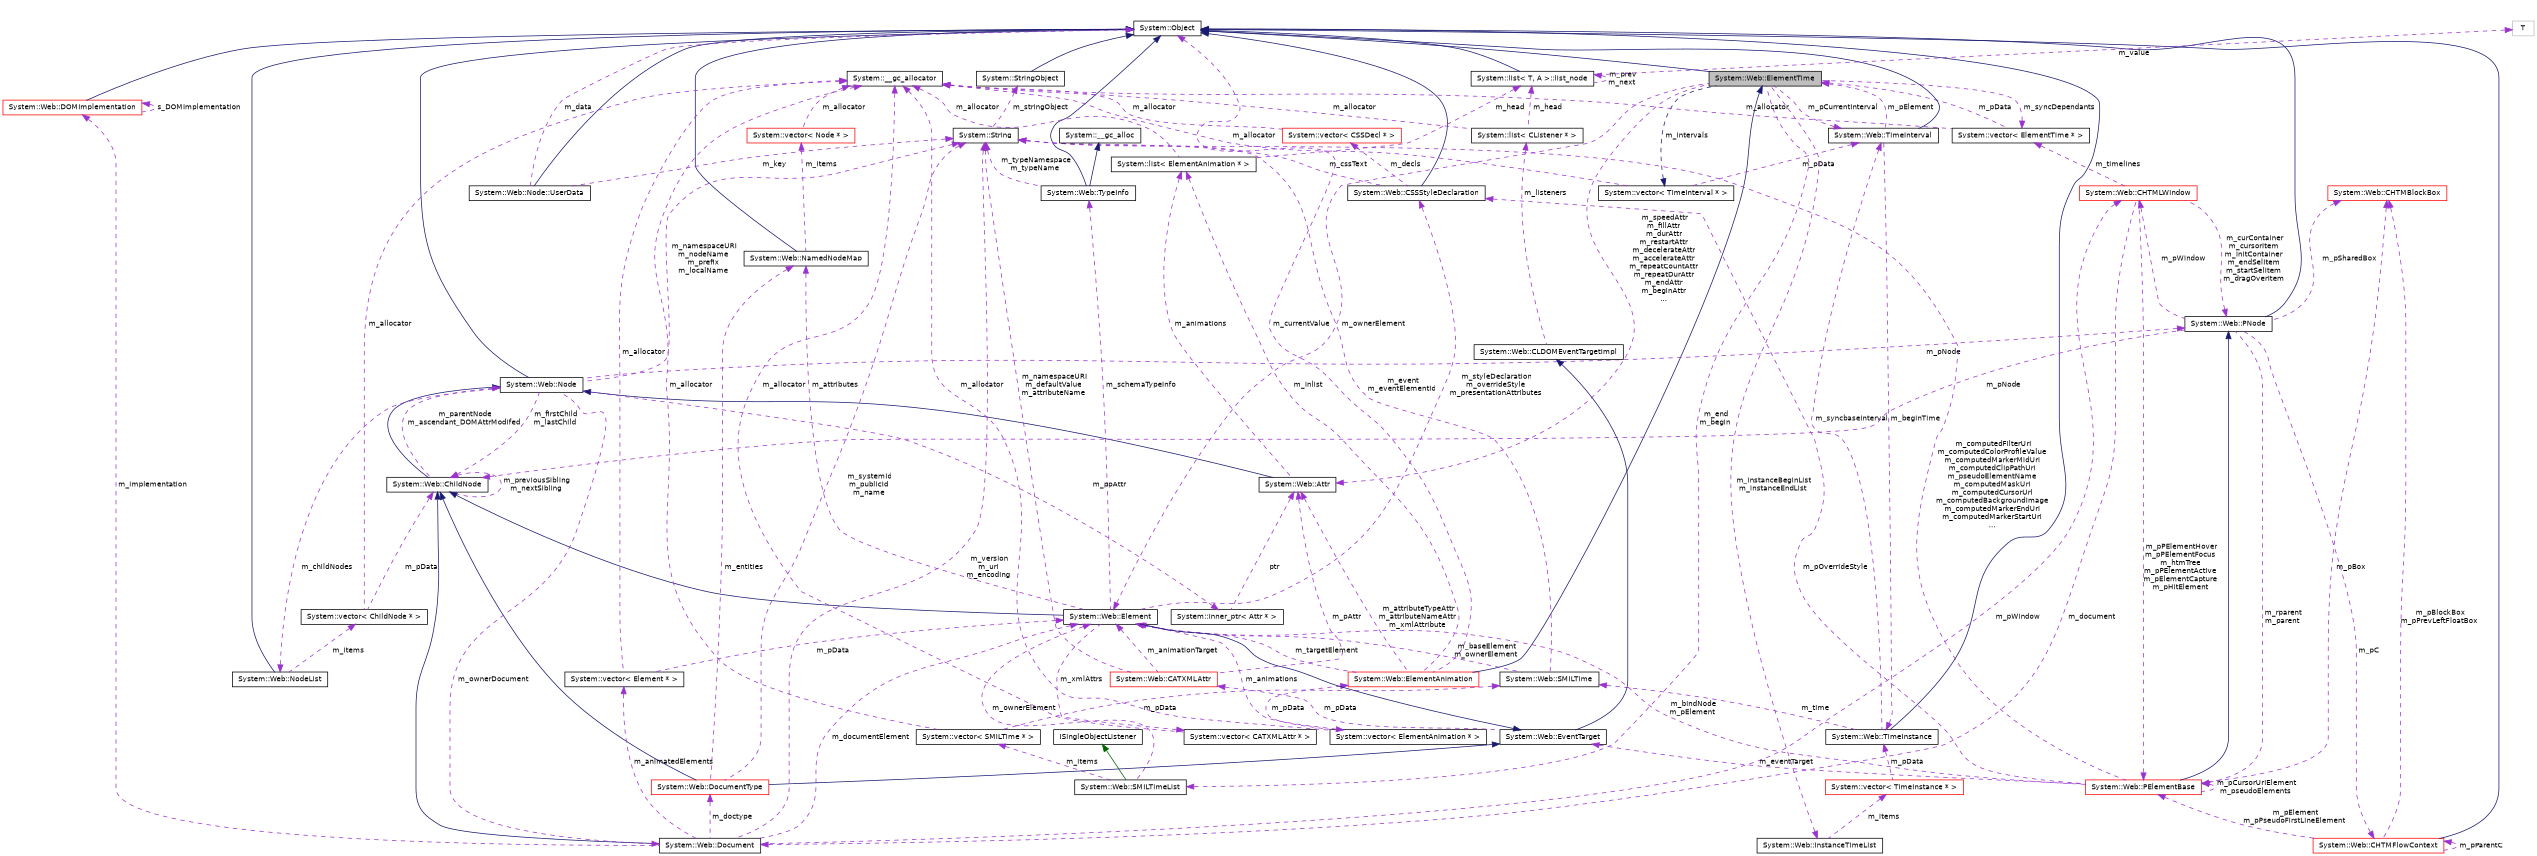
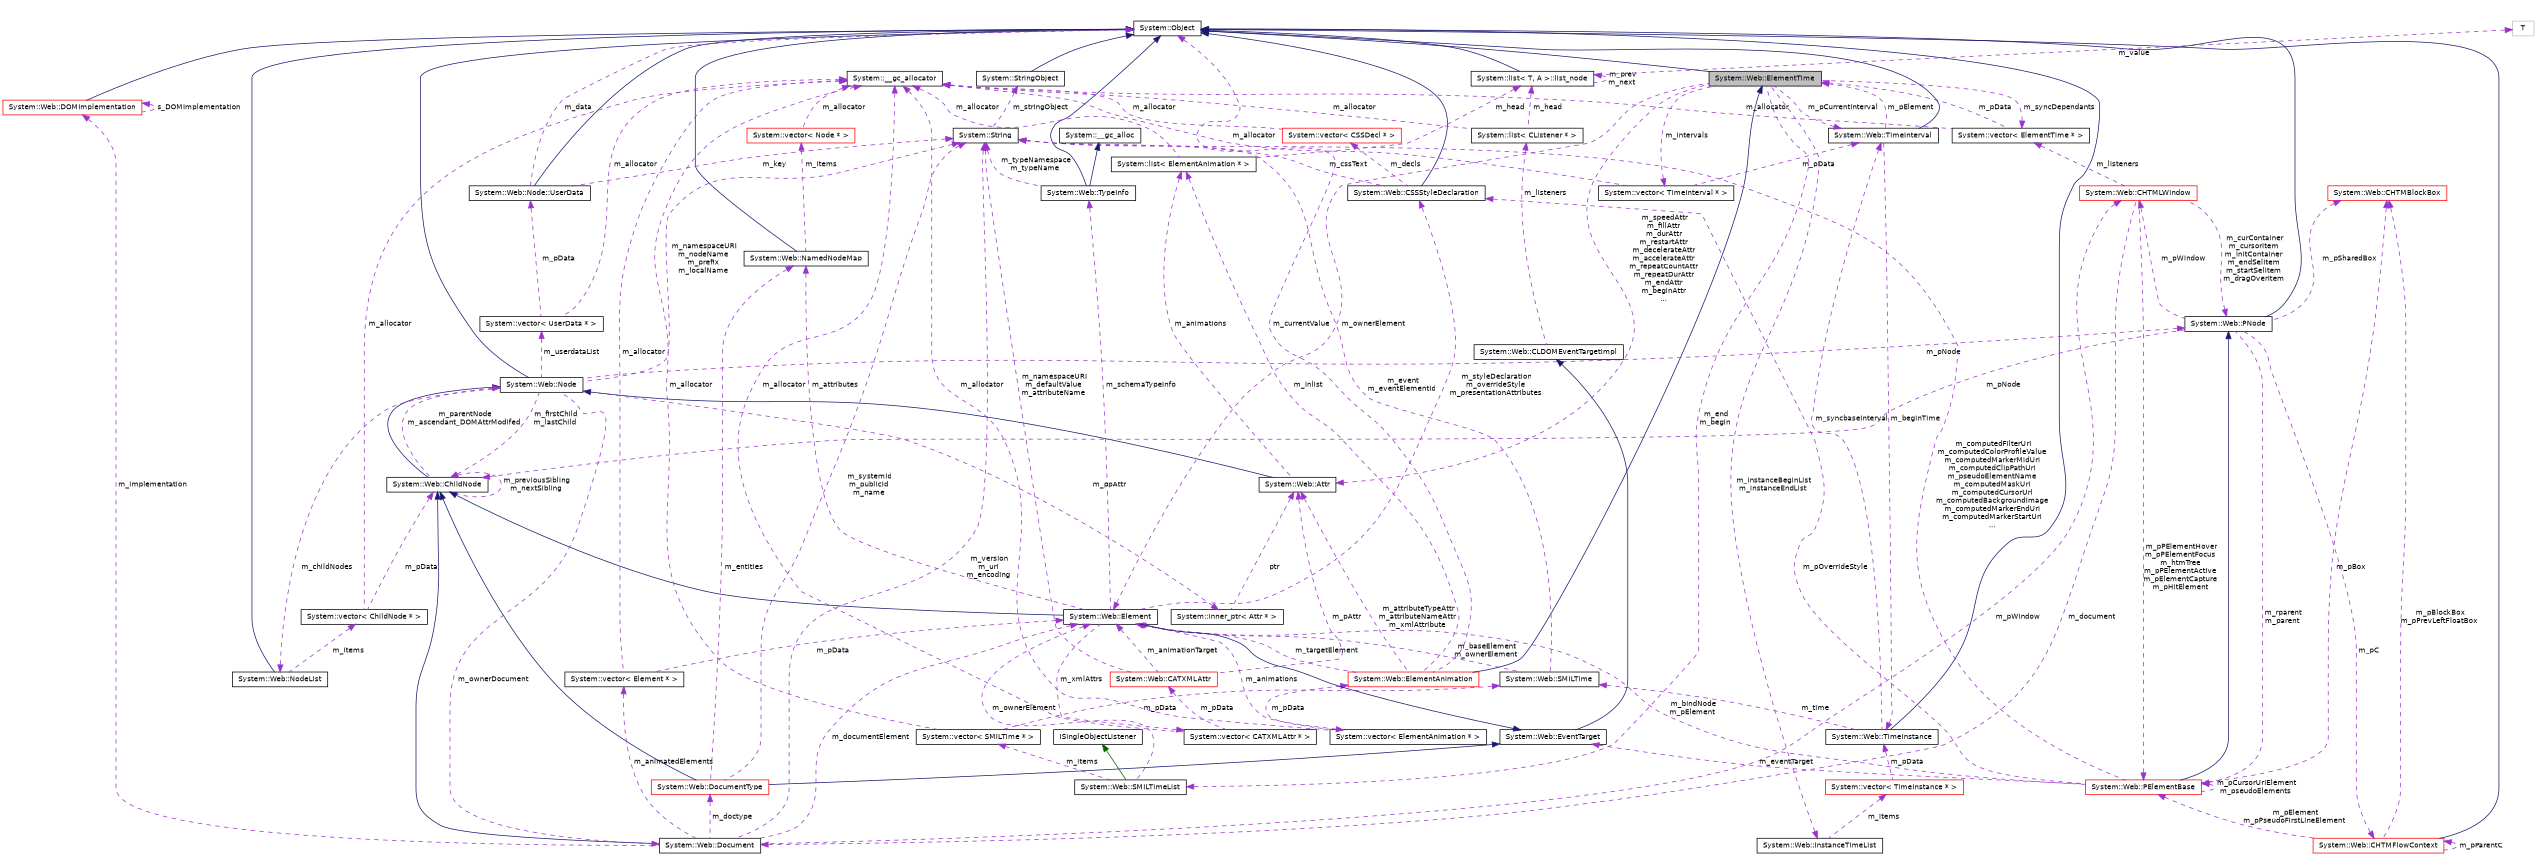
edge "System::Web::ElementTime" -> "System::vector< TimeInterval * >": color midnightblue -> darkorchid3
edge "System::Web::CHTMLWindow" -> "System::vector< ElementTime * >": label " m_timelines" -> " m_listeners"
node "System::vector< UserData * >": added
edge "System::Web::EventTarget" -> "System::Web::CATXMLAttr": now "System::vector< CATXMLAttr * >" -> "System::Web::CATXMLAttr"
